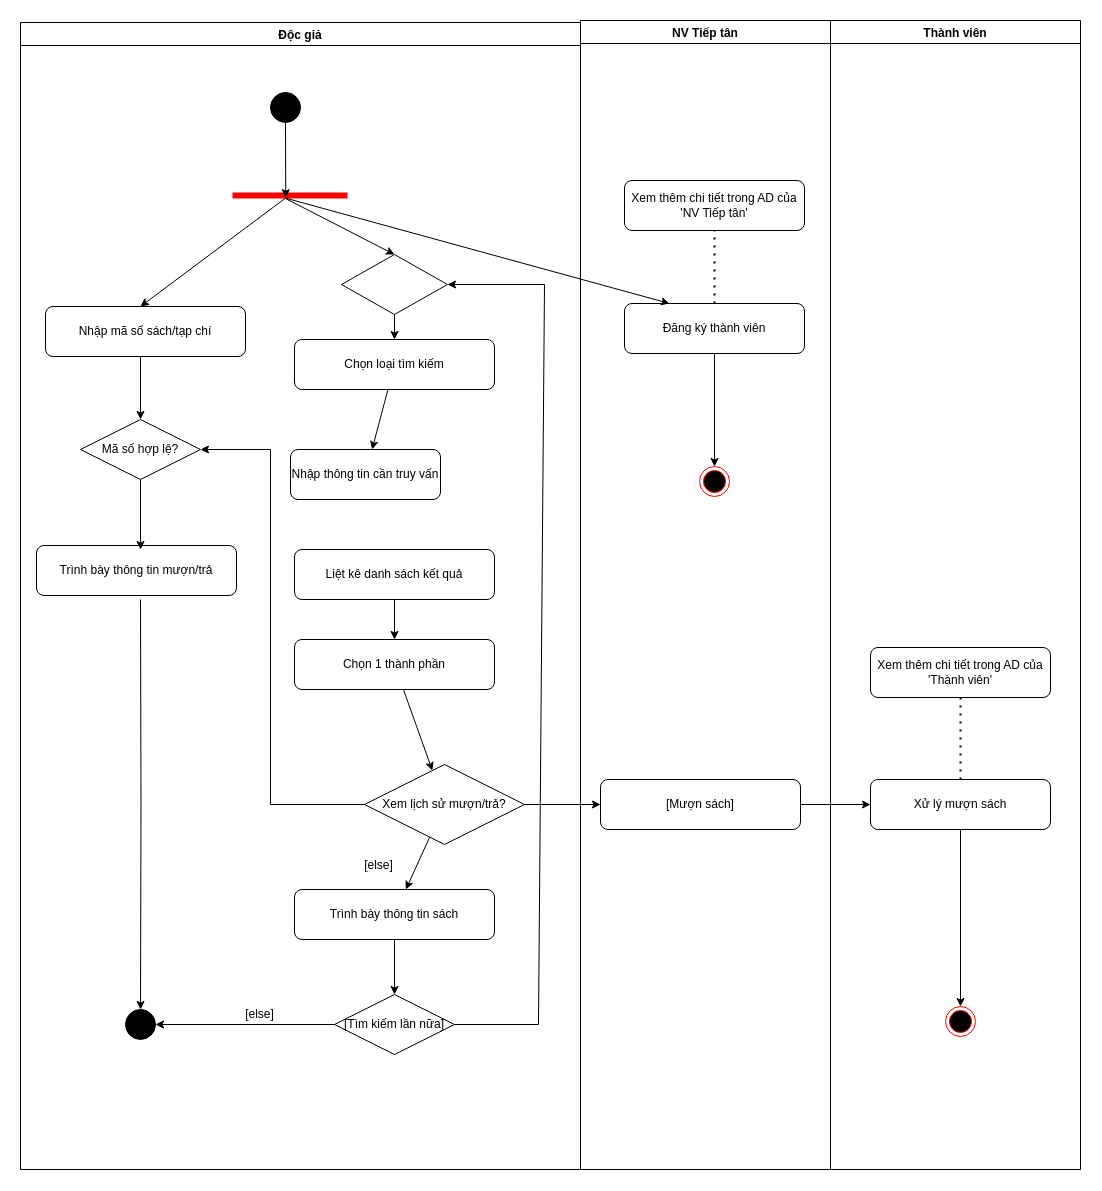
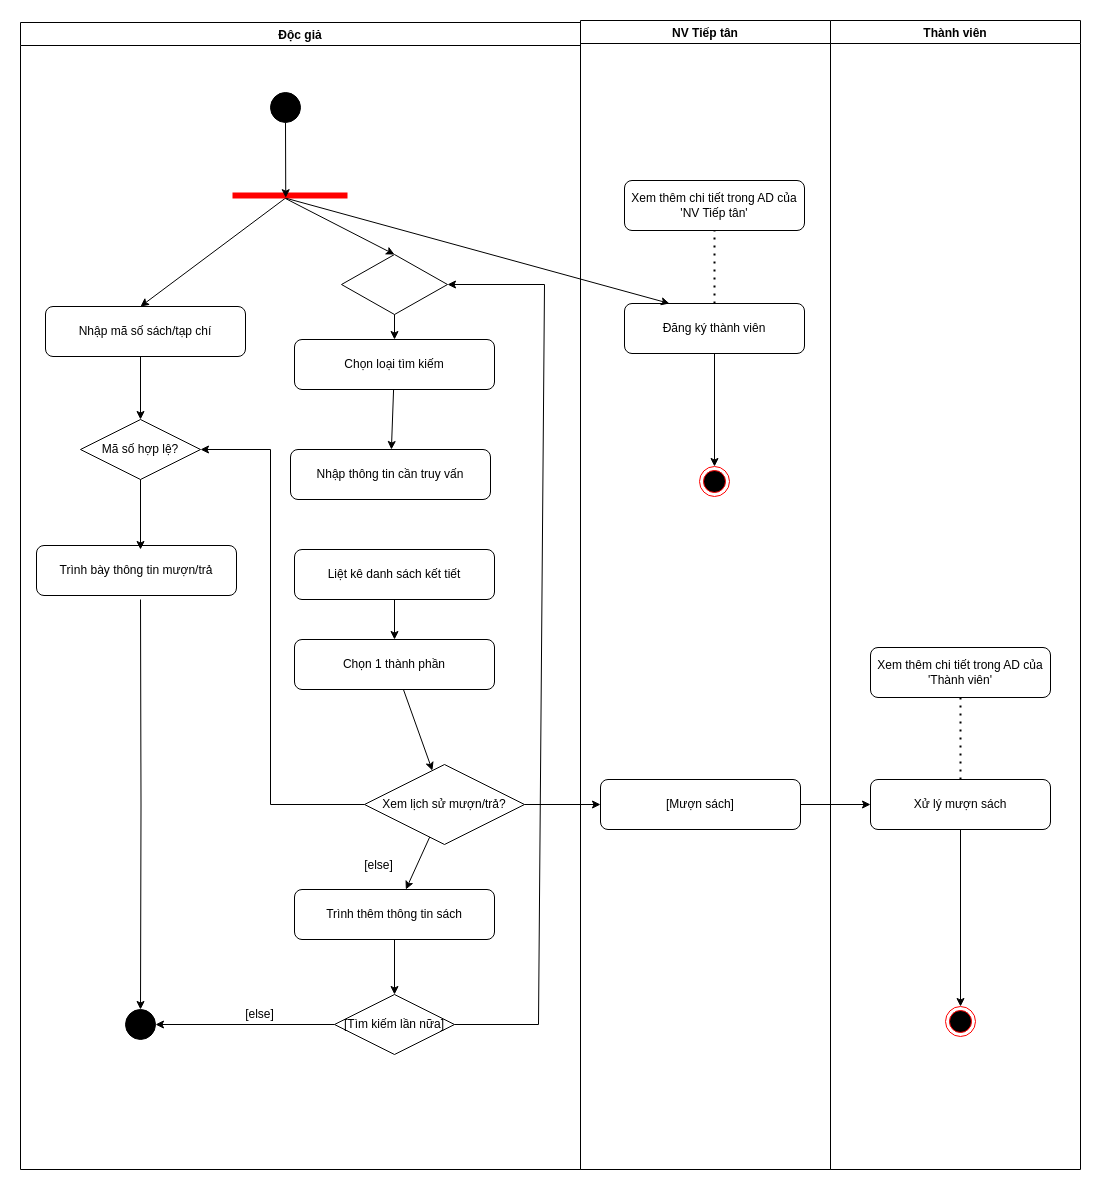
node "Nhập thông tin cần truy vấn": size 150x50 -> 200x50
node "Liệt kê danh sách kết quả": label "Liệt kê danh sách kết quả" -> "Liệt kê danh sách kết tiết"
node "Trình bày thông tin sách": label "Trình bày thông tin sách" -> "Trình thêm thông tin sách"
